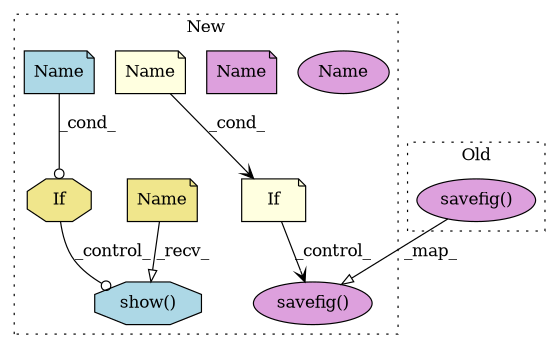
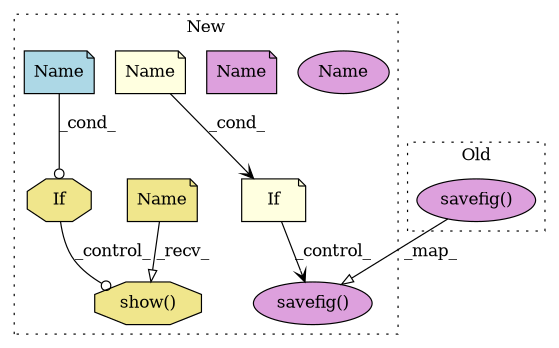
node "show()": fillcolor lightblue -> khaki
